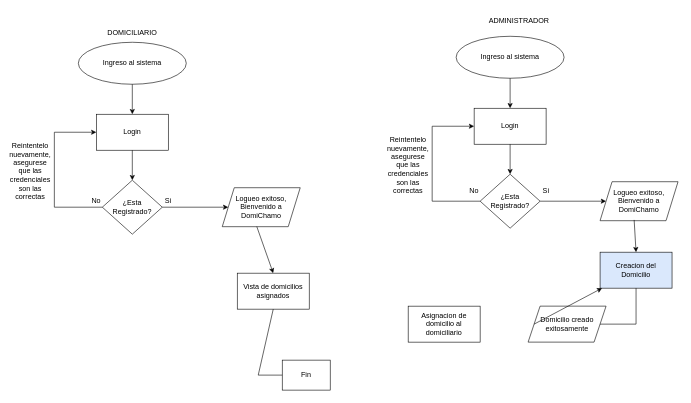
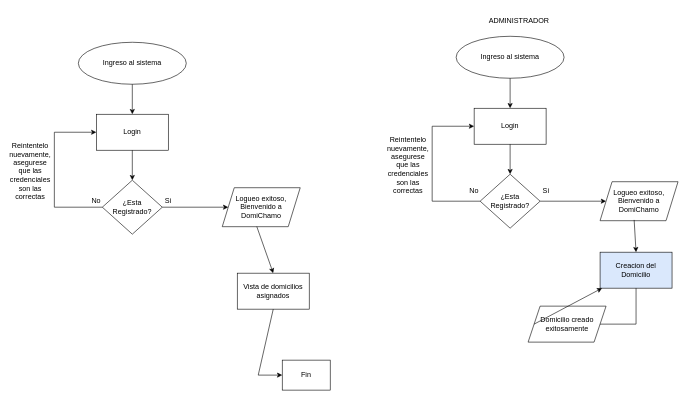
node "DOMICILIARIO": removed
node "Asignacion de domicilio al domiciliario": removed
edge "Vista de domicilios asignados" -- "Fin": arrowhead none -> classic
